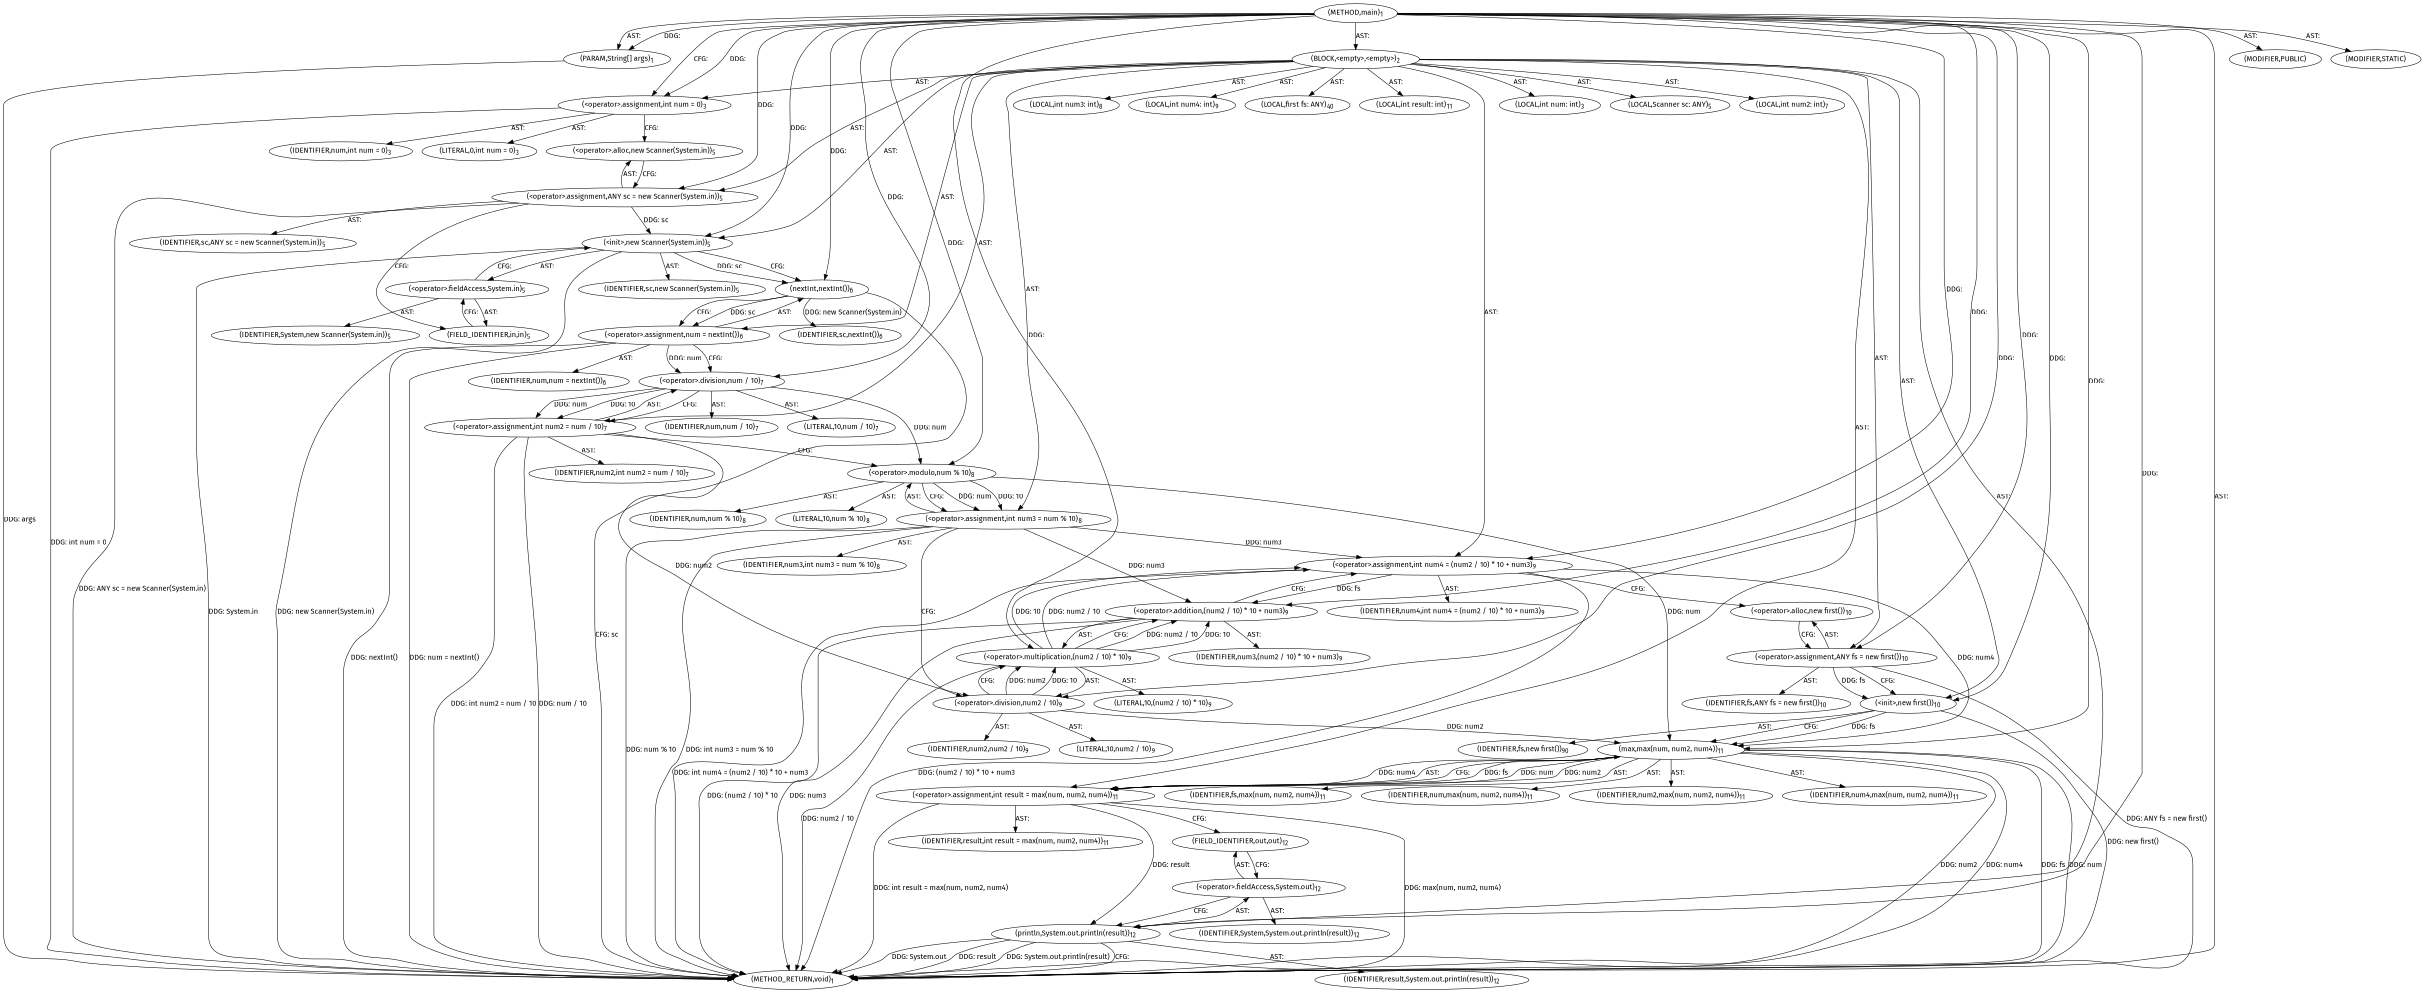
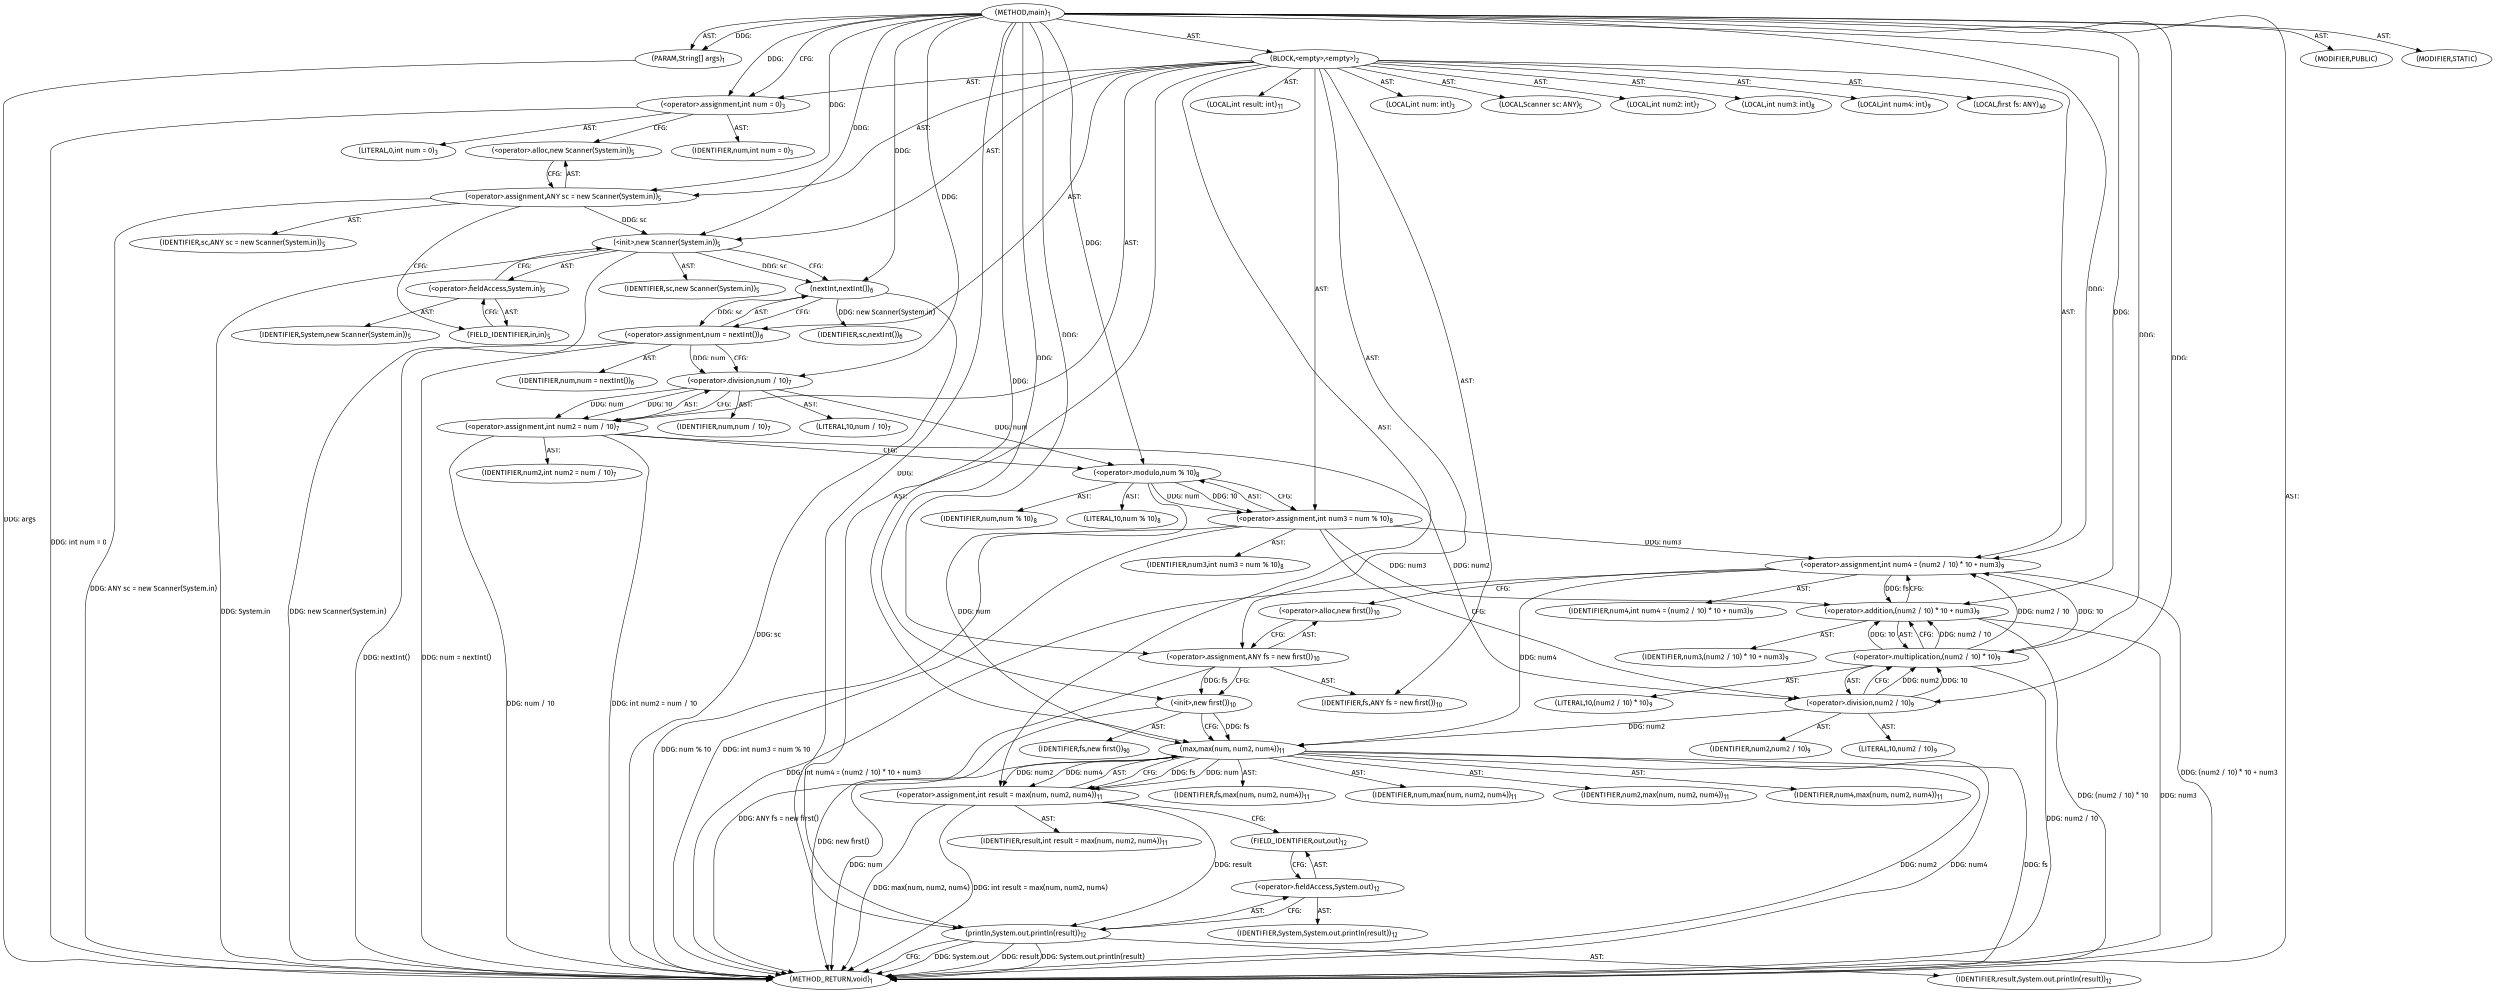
edge "(BLOCK,<empty>,<empty>)" -> "(<init>,new first())": now "(BLOCK,<empty>,<empty>)" -> "(IDENTIFIER,fs,ANY fs = new first())"
edge "(nextInt,nextInt())" -> "(METHOD_RETURN,void)": label "CFG: sc" -> "DDG: sc"
